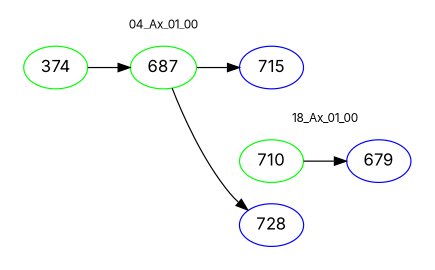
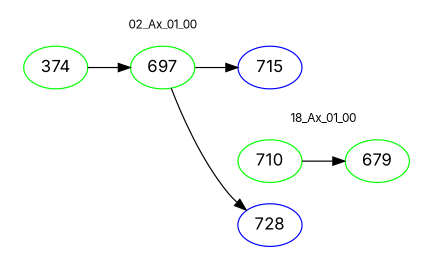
cluster "04_Ax_01_00": label "04_Ax_01_00" -> "02_Ax_01_00"
node "687": label "687" -> "697"
node "679": color blue -> green
